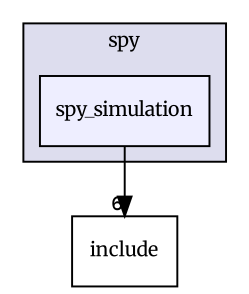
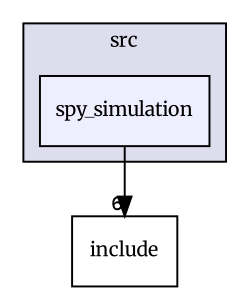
cluster "spy": label "spy" -> "src"
